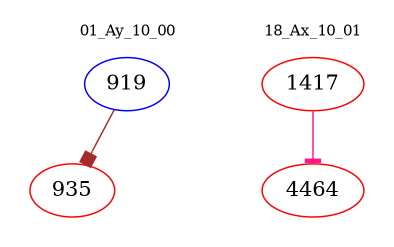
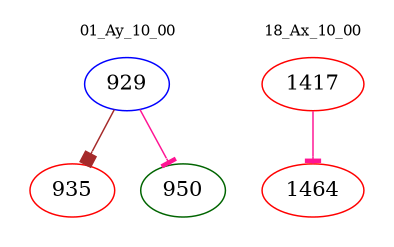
cluster "18_Ax_10_01": label "18_Ax_10_01" -> "18_Ax_10_00"
node "919": label "919" -> "929"
node "950": added
node "4464": label "4464" -> "1464"
